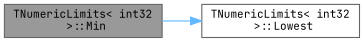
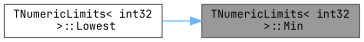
edge "TNumericLimits< int32 >::Min" -> "TNumericLimits< int32 >::Lowest": reversed
